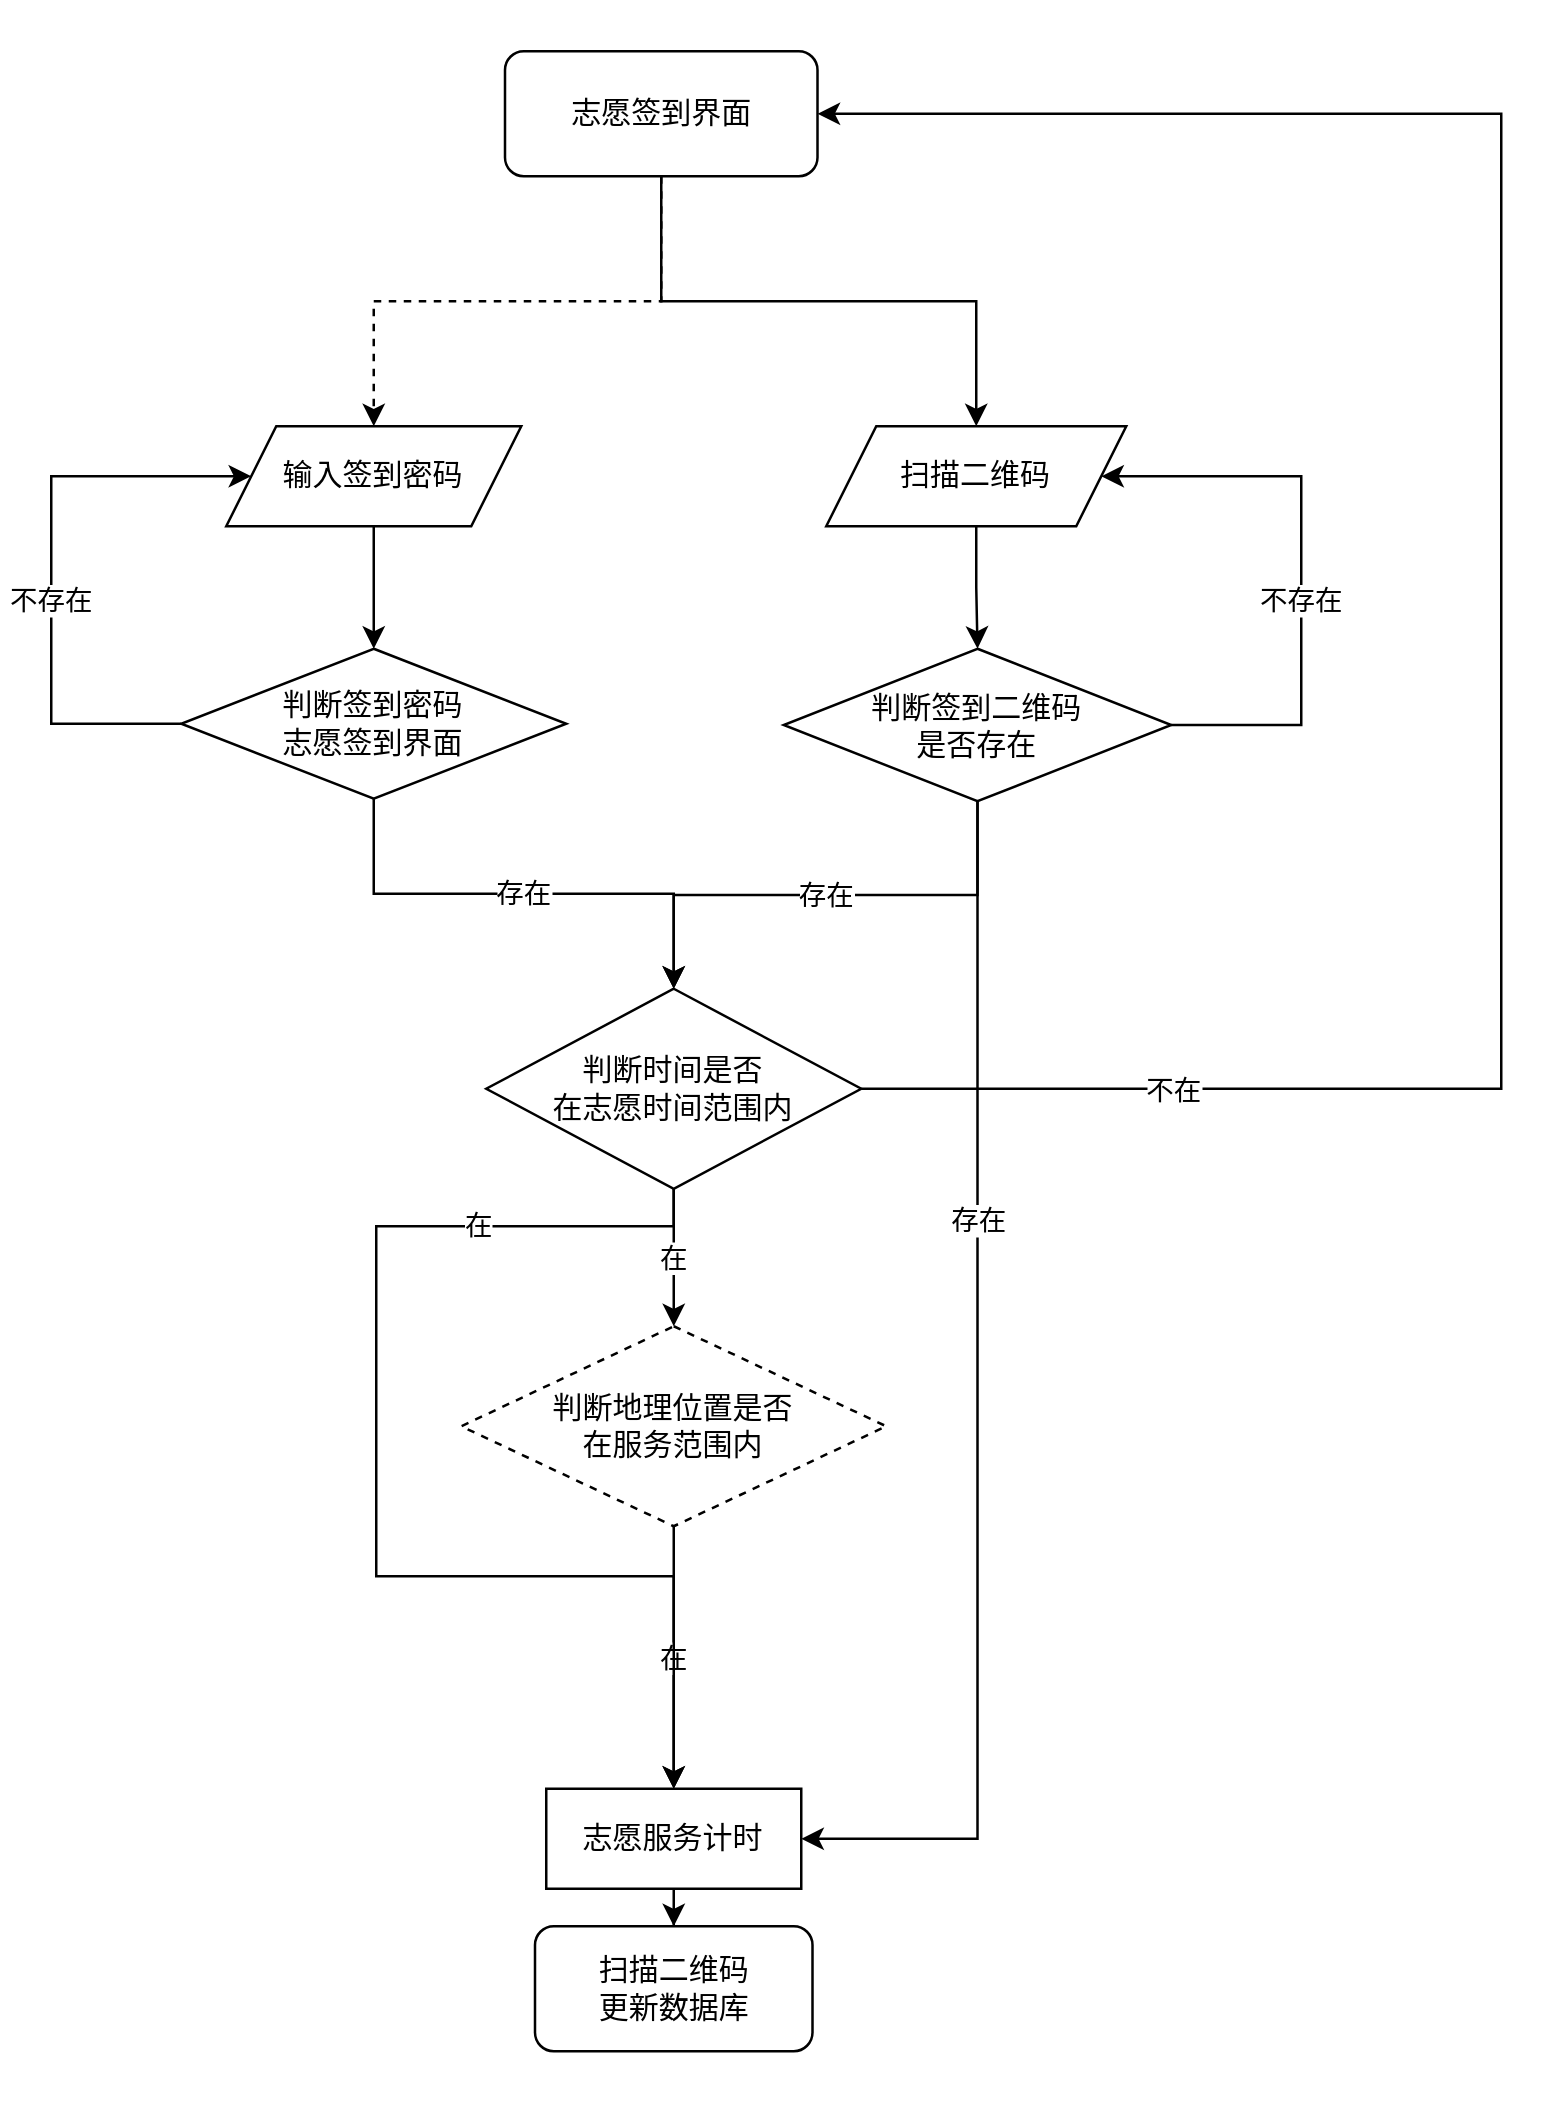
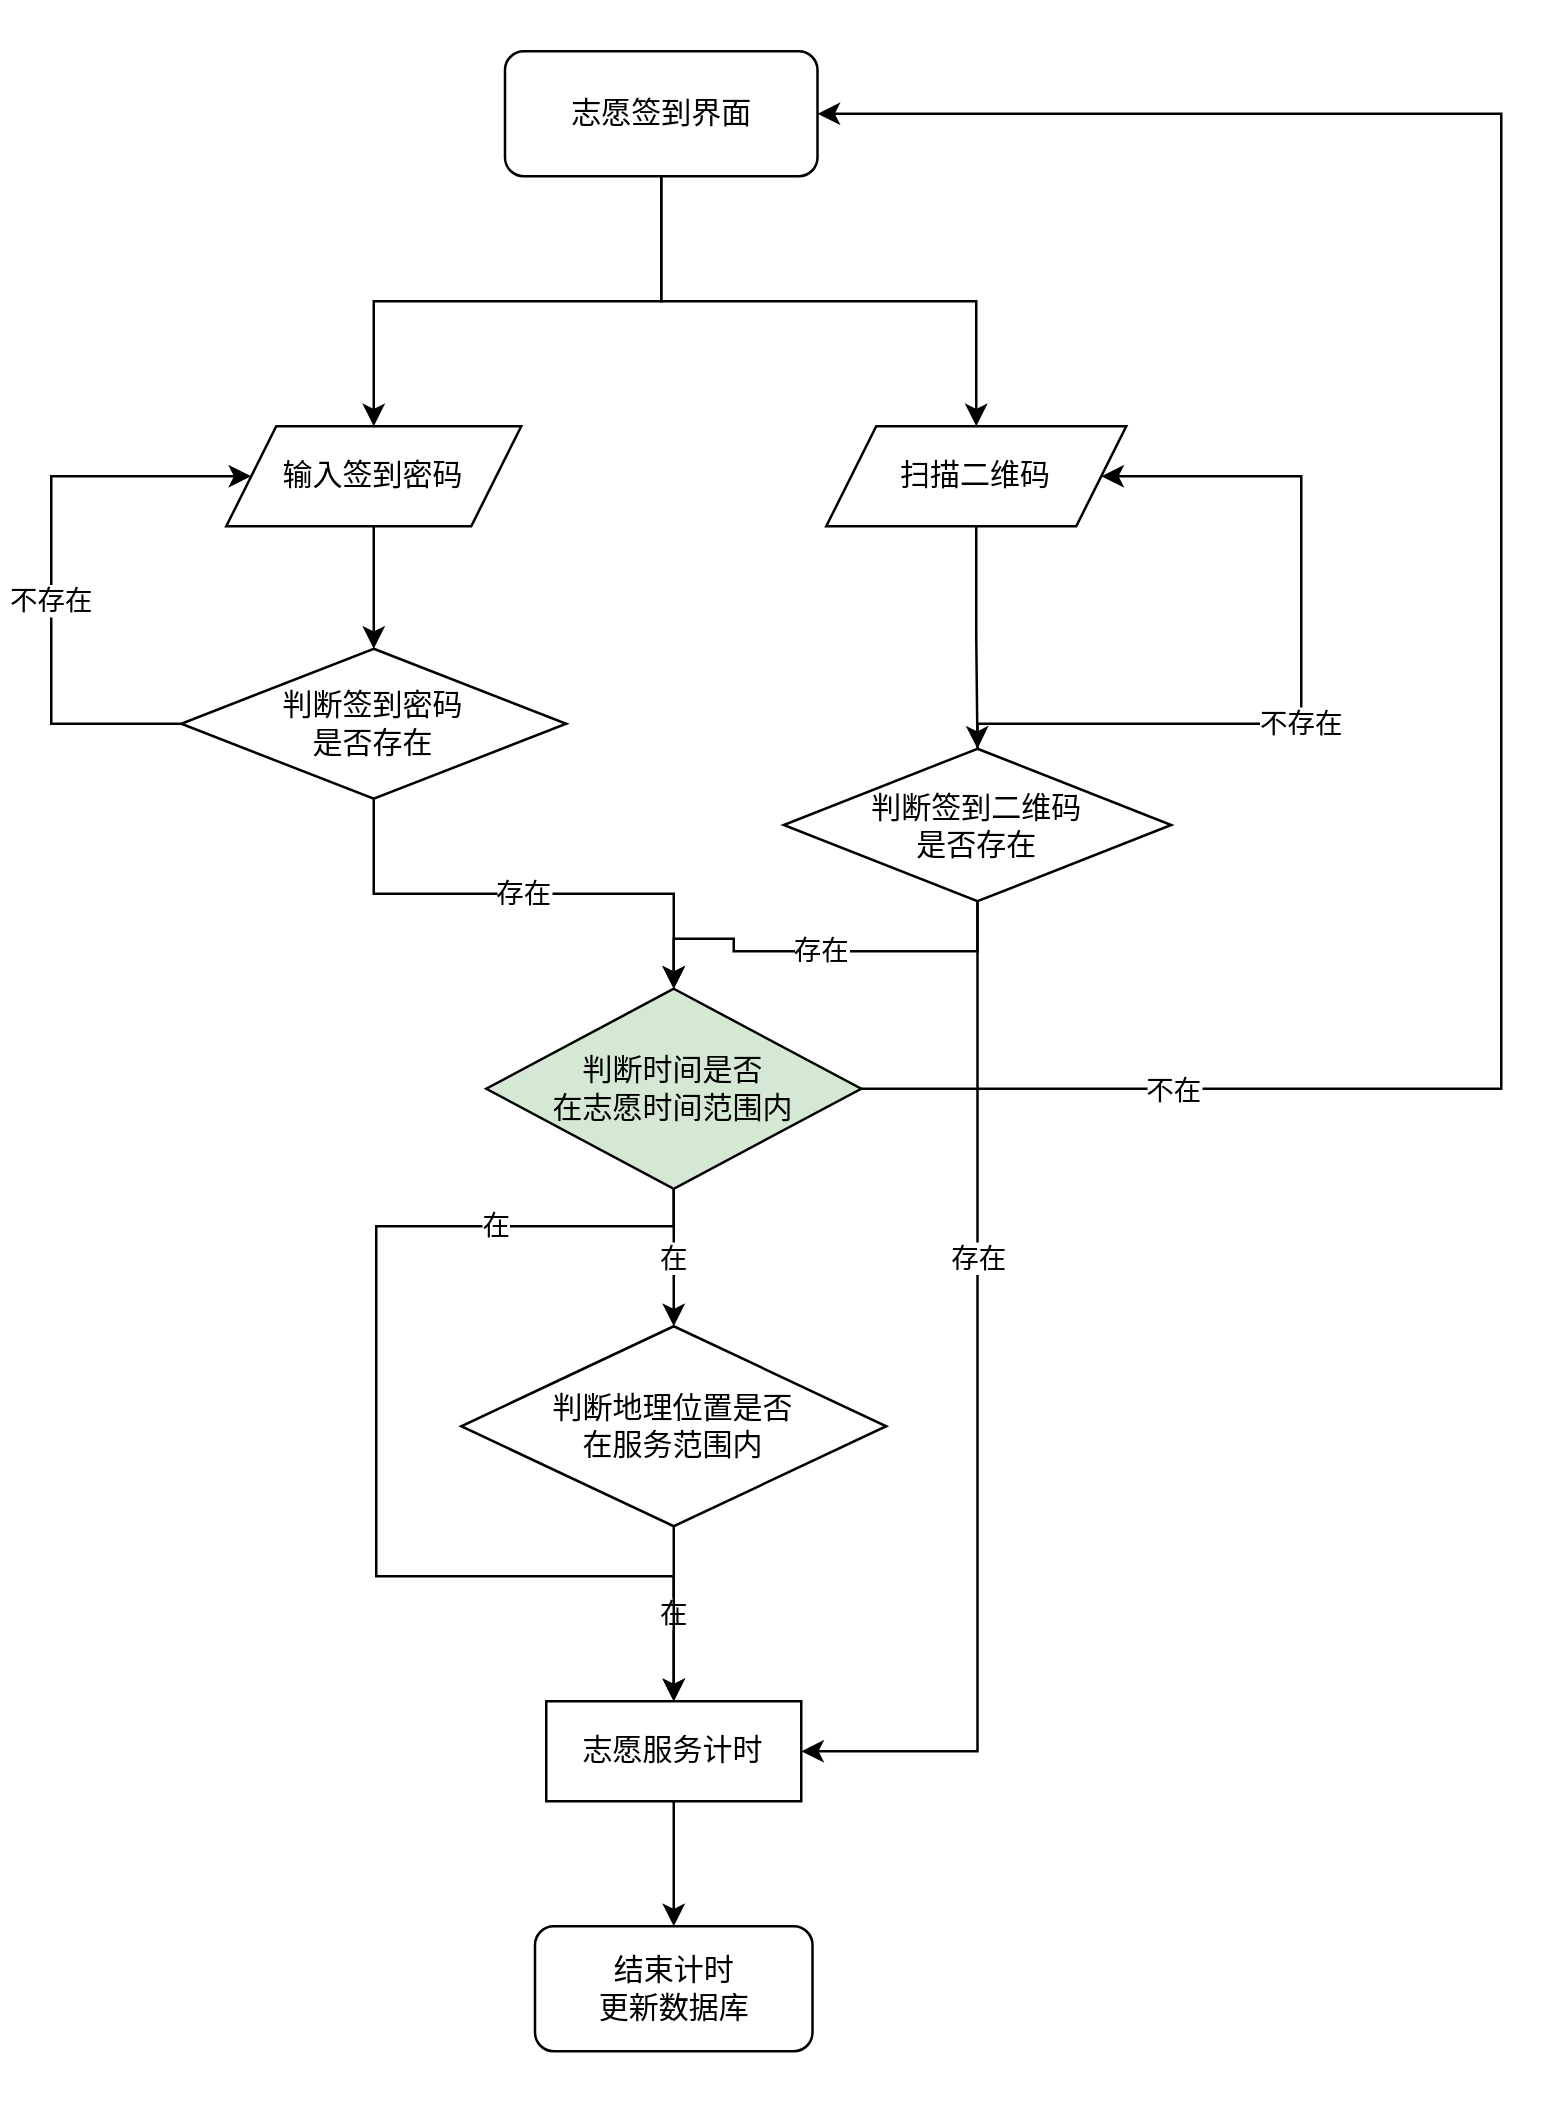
edge "志愿签到界面" -> "输入签到密码": style dashed -> solid
node "判断签到密码 志愿签到界面": label "判断签到密码 志愿签到界面" -> "判断签到密码 是否存在"
node "判断签到二维码 是否存在": moved (978, 725) -> (978, 825)
node "判断时间是否 在志愿时间范围内": fillcolor #ffffff -> #d5e8d4
node "判断地理位置是否 在服务范围内": style dashed -> solid
node "志愿服务计时": moved (674, 1839) -> (674, 1751)
node "扫描二维码 更新数据库": label "扫描二维码 更新数据库" -> "结束计时 更新数据库"
